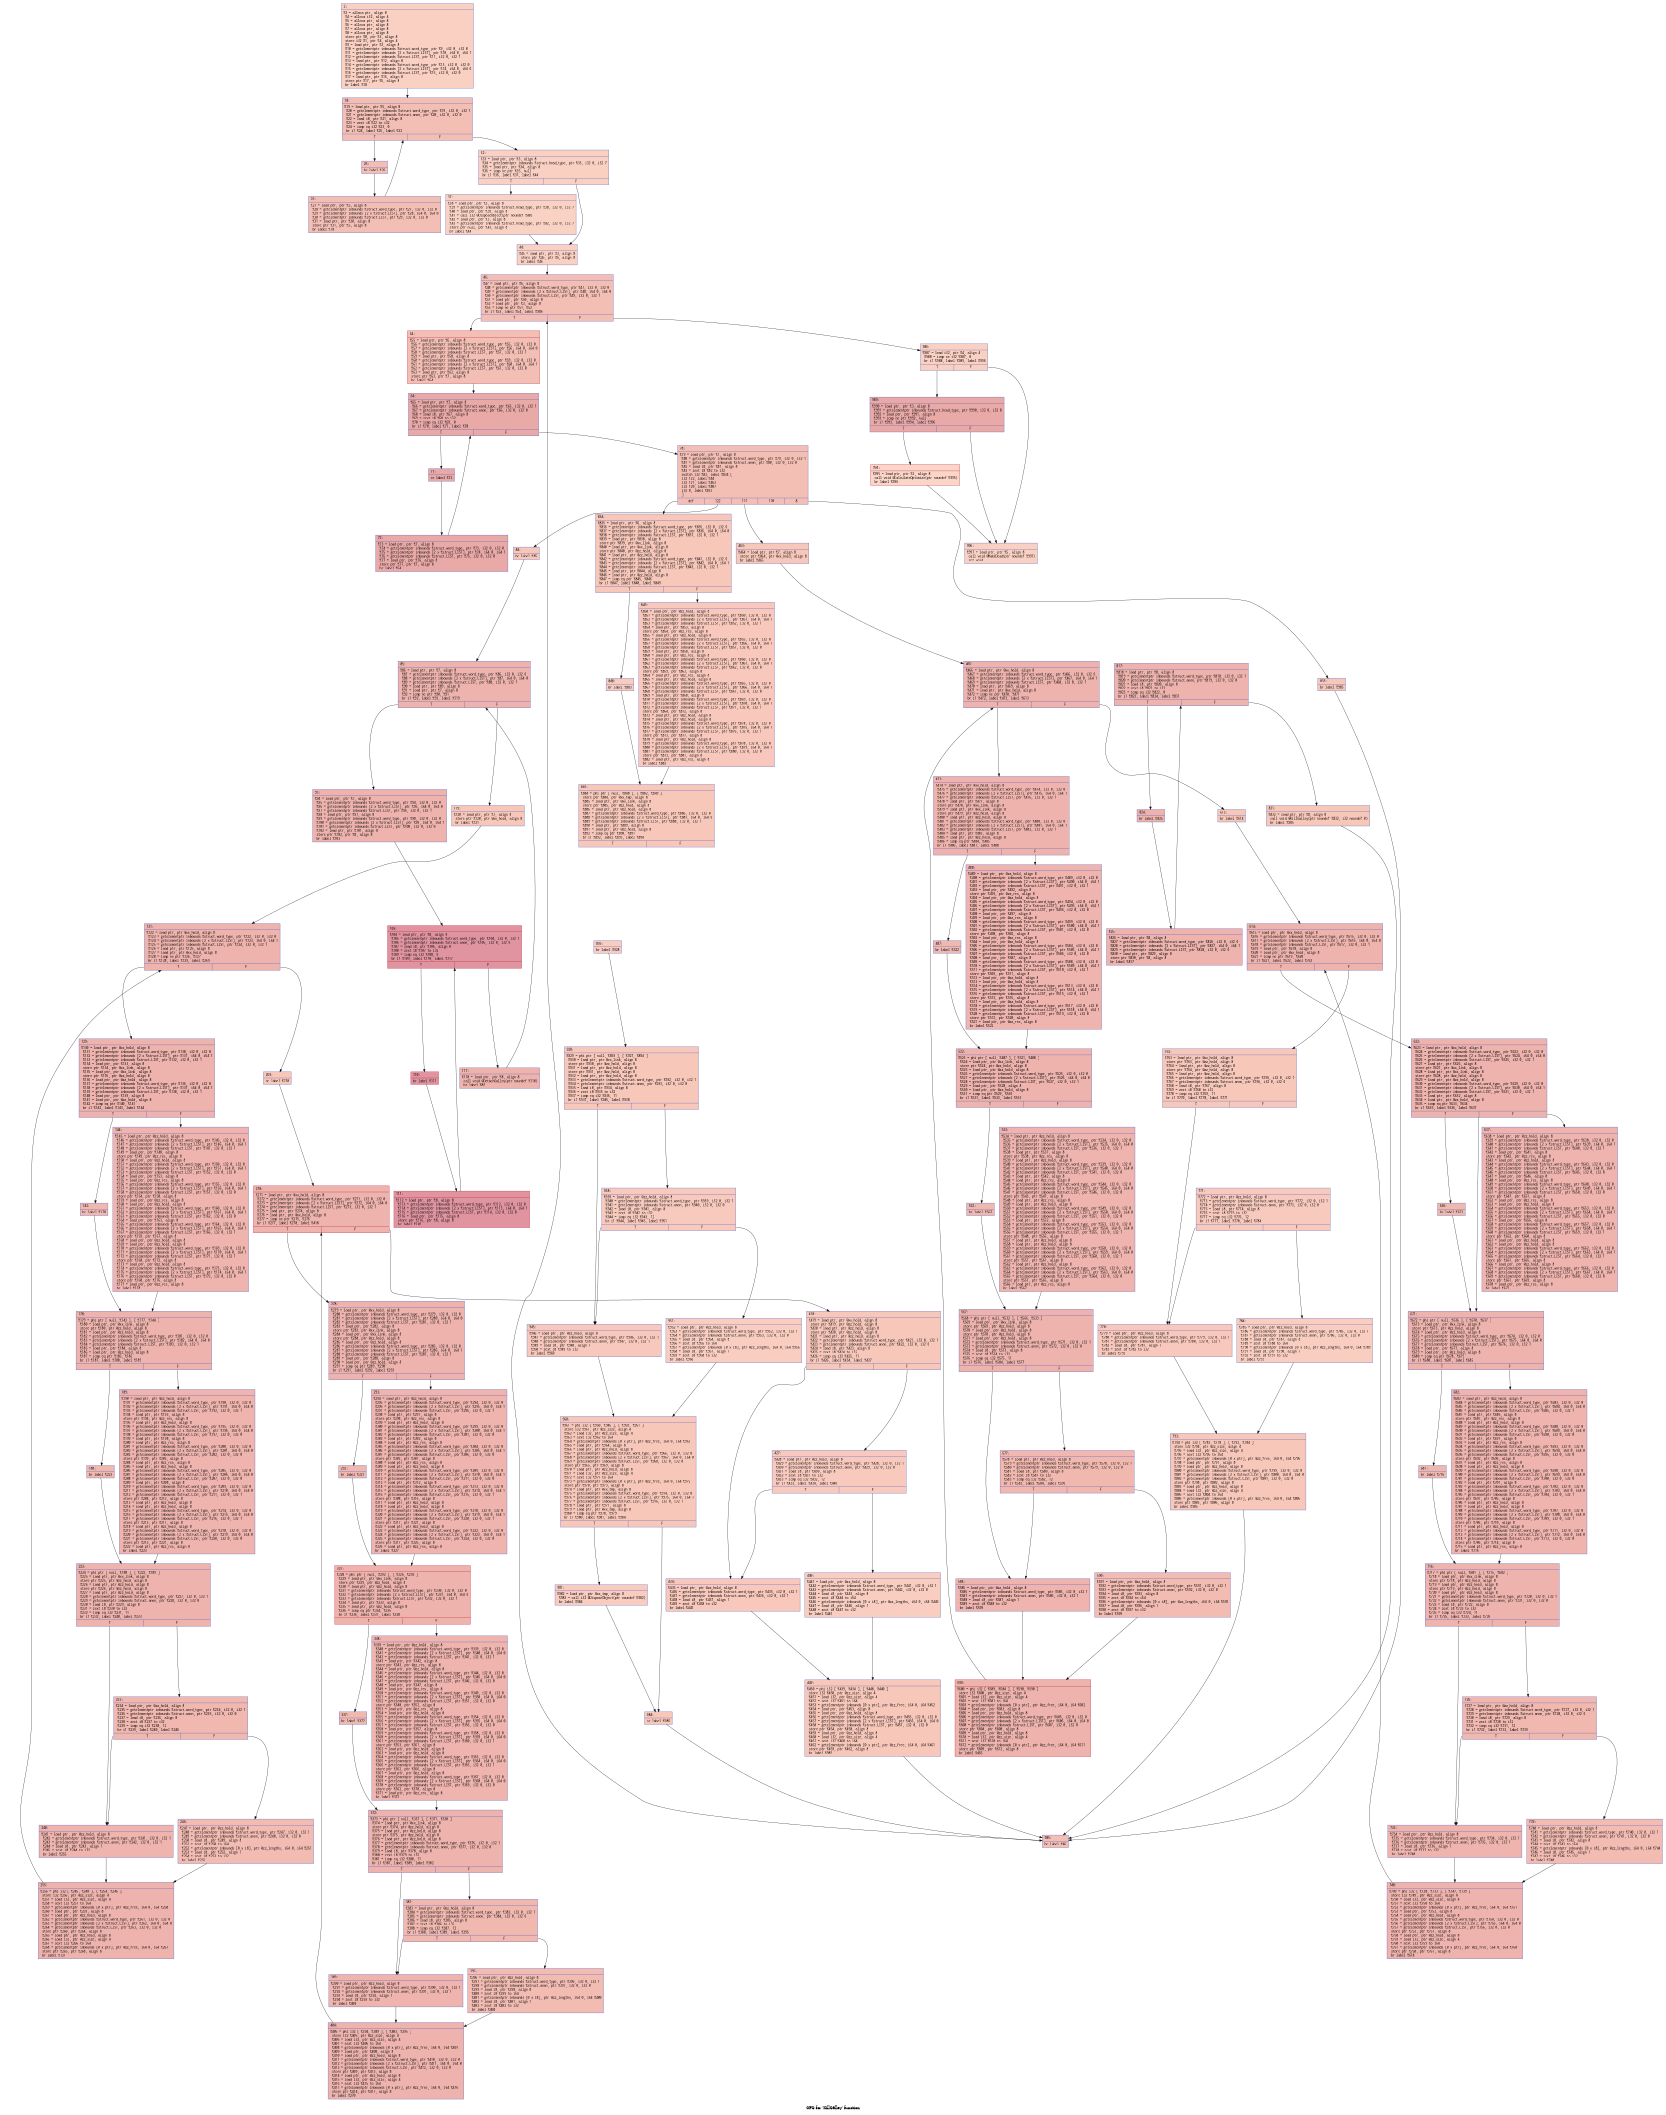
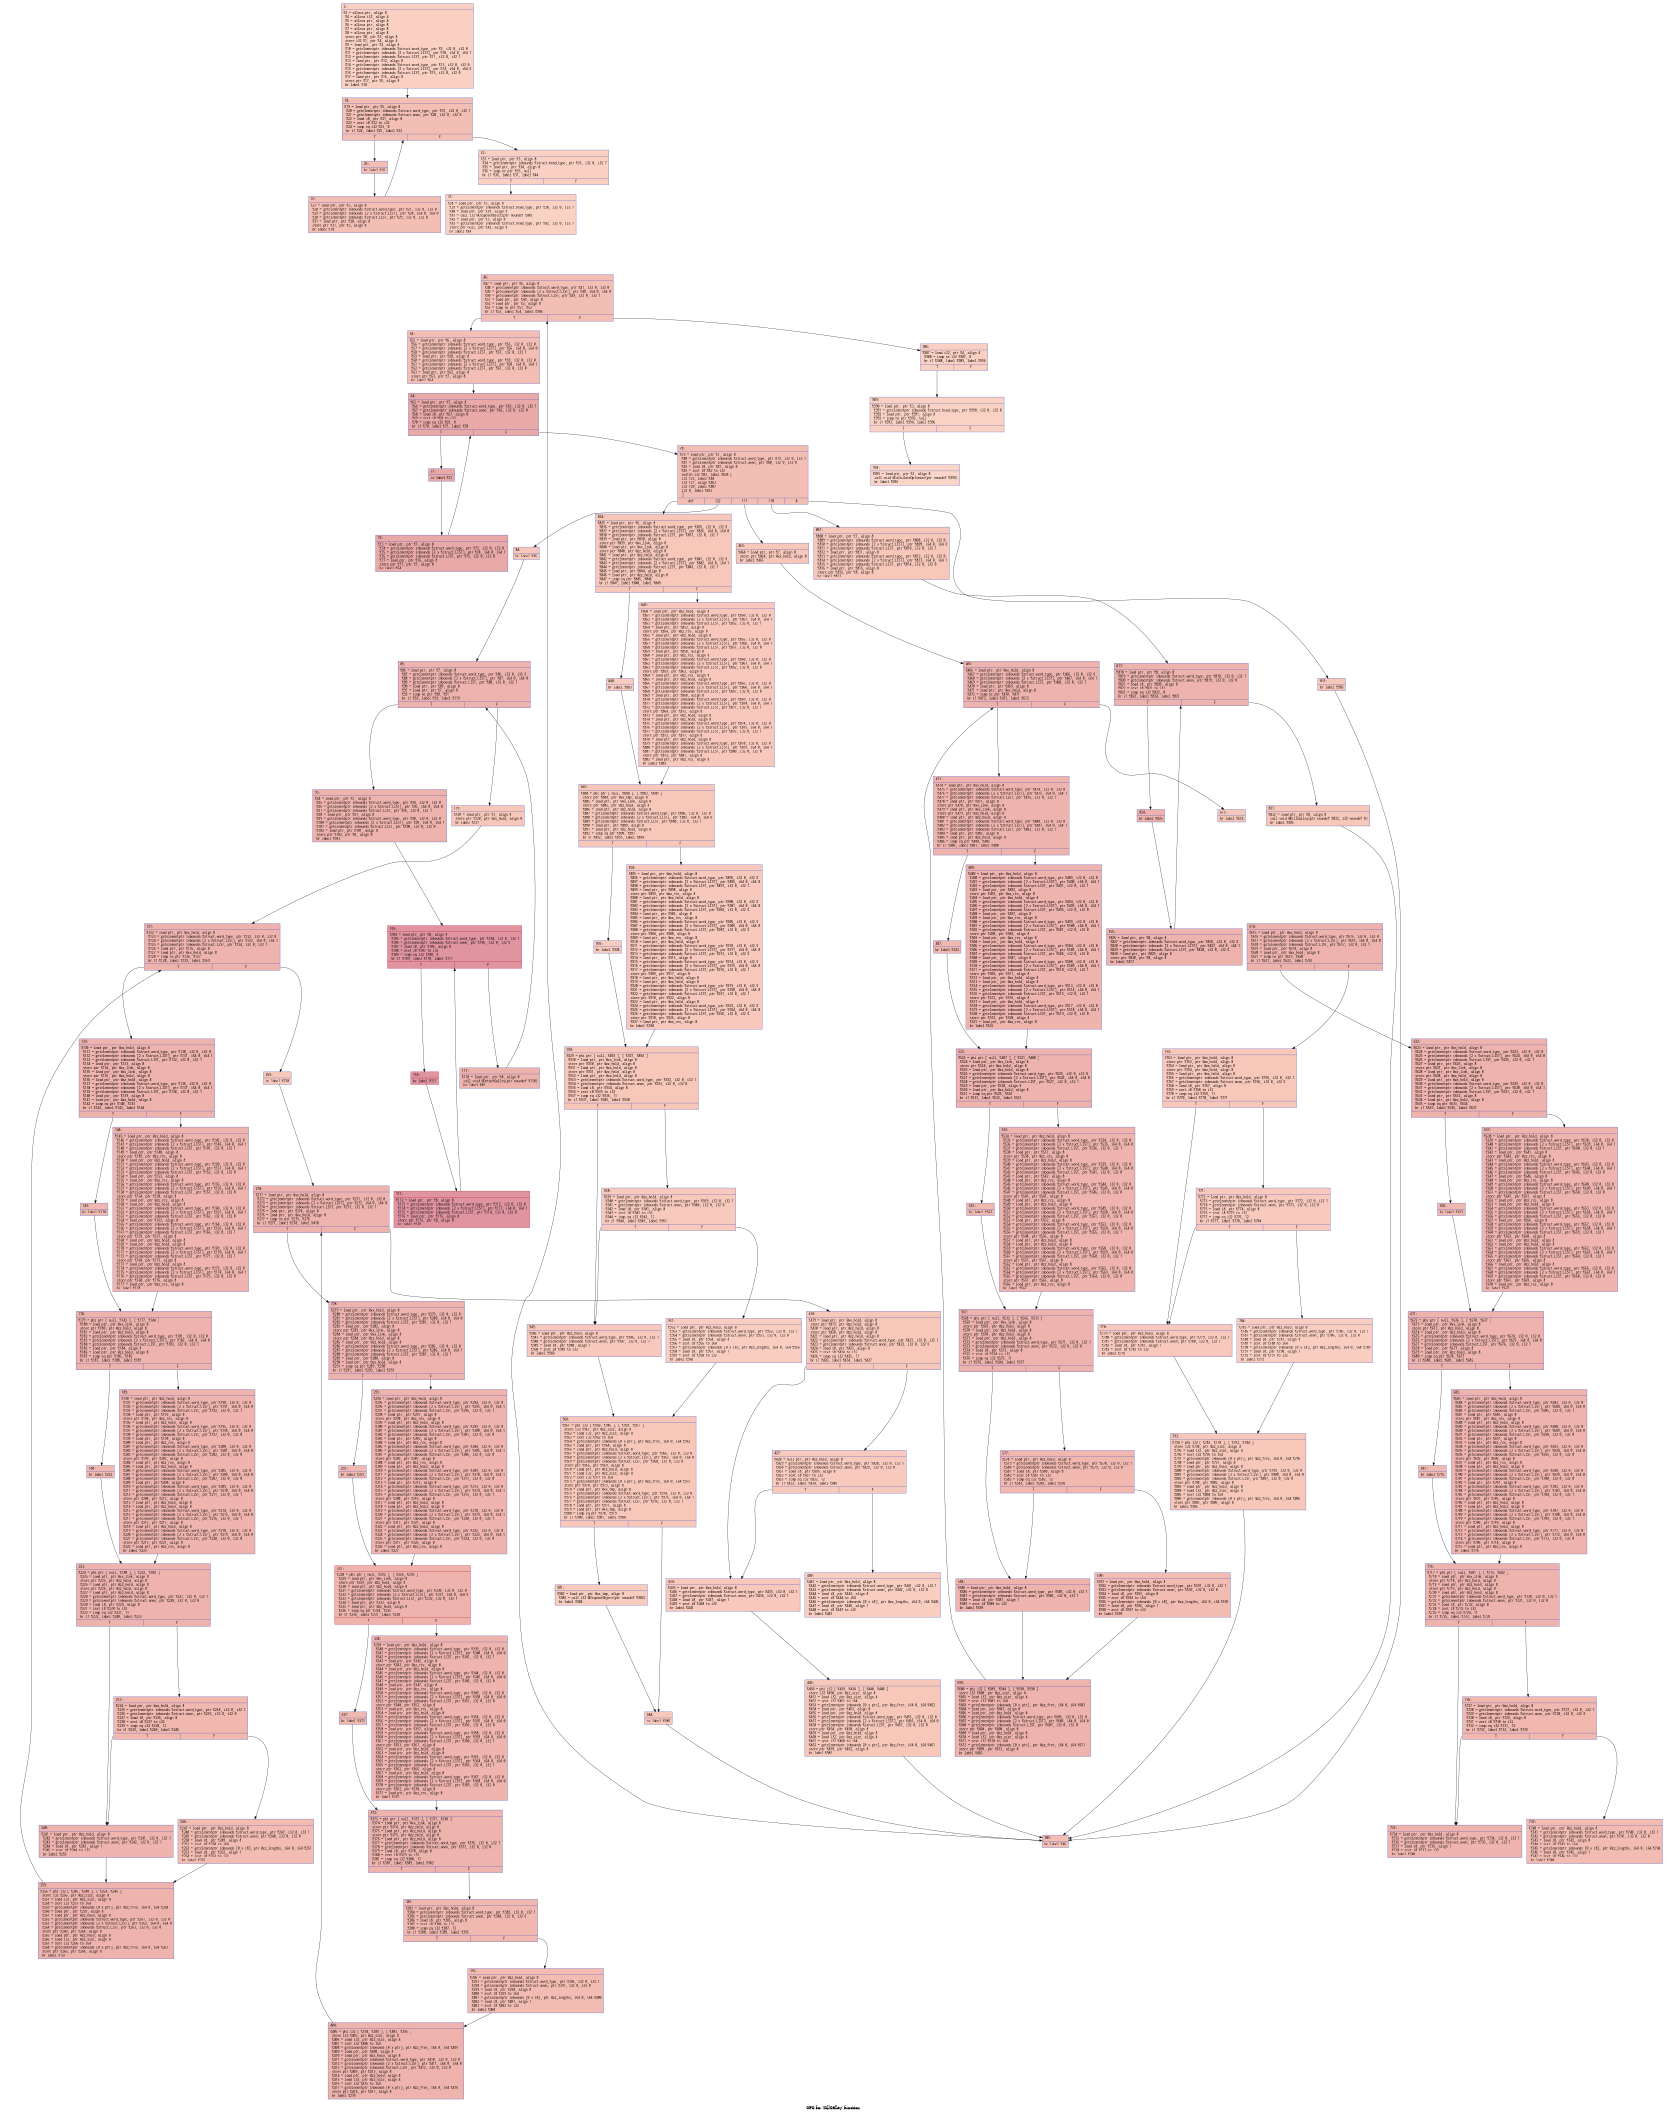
node "44:": removed
node "54:": color #b70d28ff -> #3d50c3ff
node "989:": fillcolor #ca3b3770 -> #f4987a70
node "994:": color #b70d28ff -> #3d50c3ff
node "78:": text "i32 121, label %463" -> "i32 121, align %463"
node "807:": added
node "996:": removed
edge "613:" -> "614:": removed
edge "883:" -> "893:": added
node "894:": added
edge "522:" -> "533:": added
edge "762:" -> "771:": added
node "270:": color #b70d28ff -> #3d50c3ff
edge "622:" -> "671:": now "637:" -> "671:"
node "427:": text "%428 = load ptr, ptr @zz_hold, align 8" -> "%428 = null ptr, ptr @zz_hold, align 8"
edge "440:" -> "449:": removed
node "599:": color #b70d28ff -> #3d50c3ff
node "748:": removed
node "389:": removed
